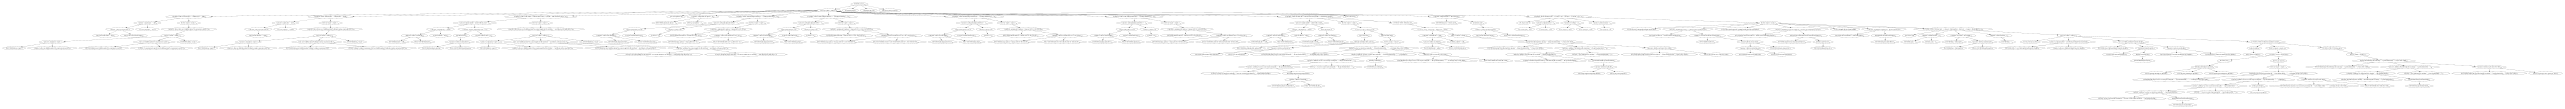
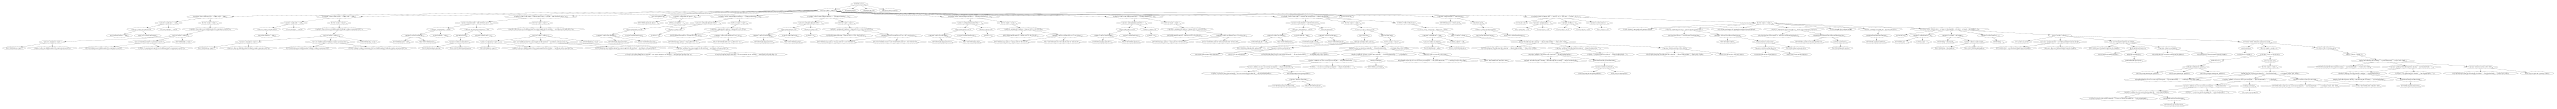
node "(IDENTIFIER,files,String[] files = getIncludedFiles())": removed
